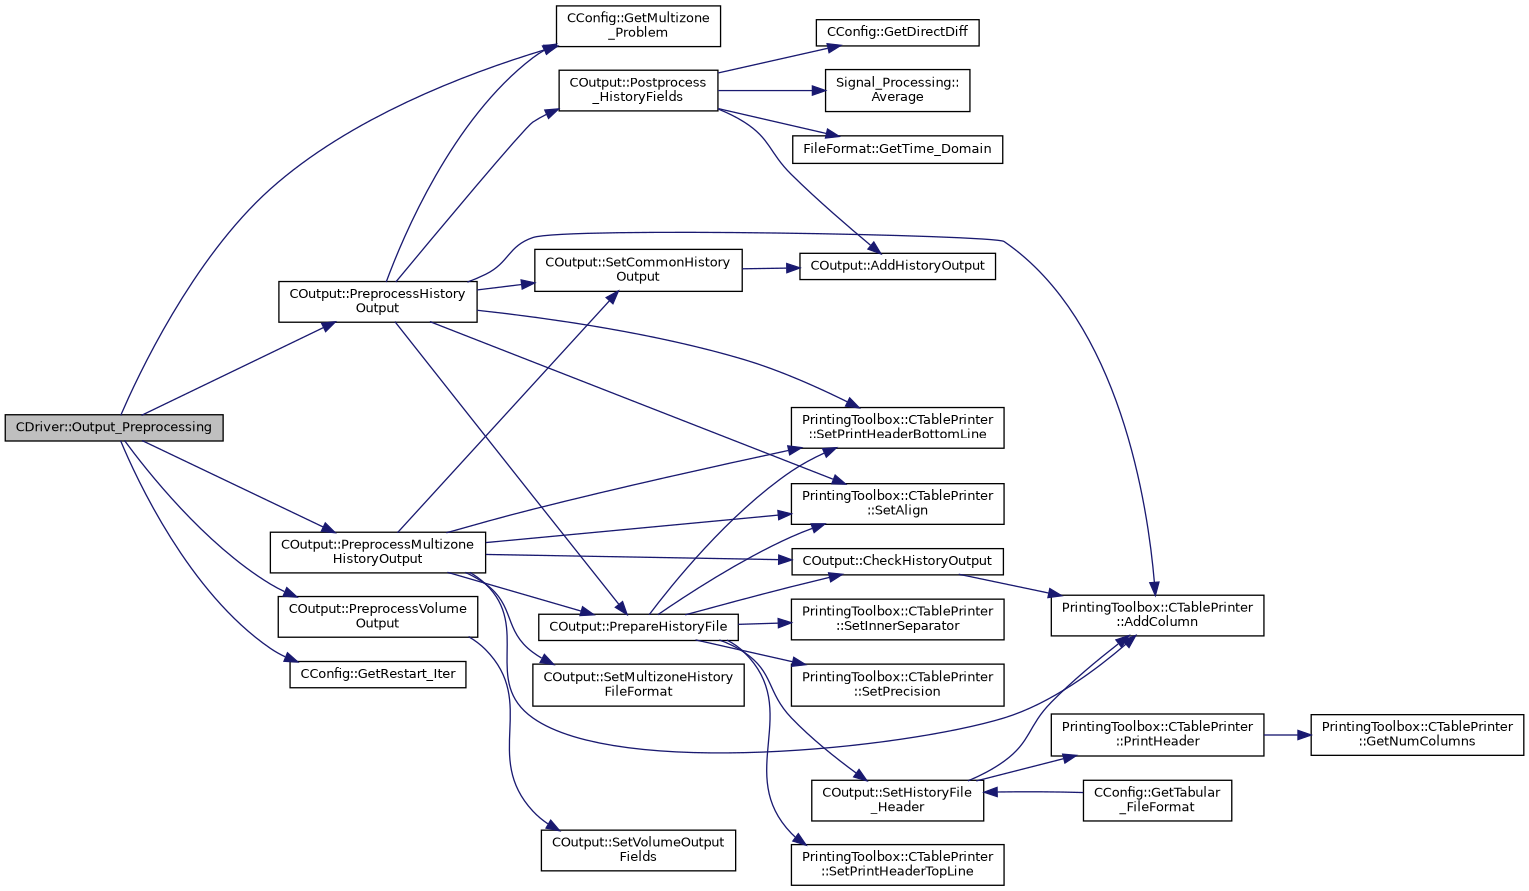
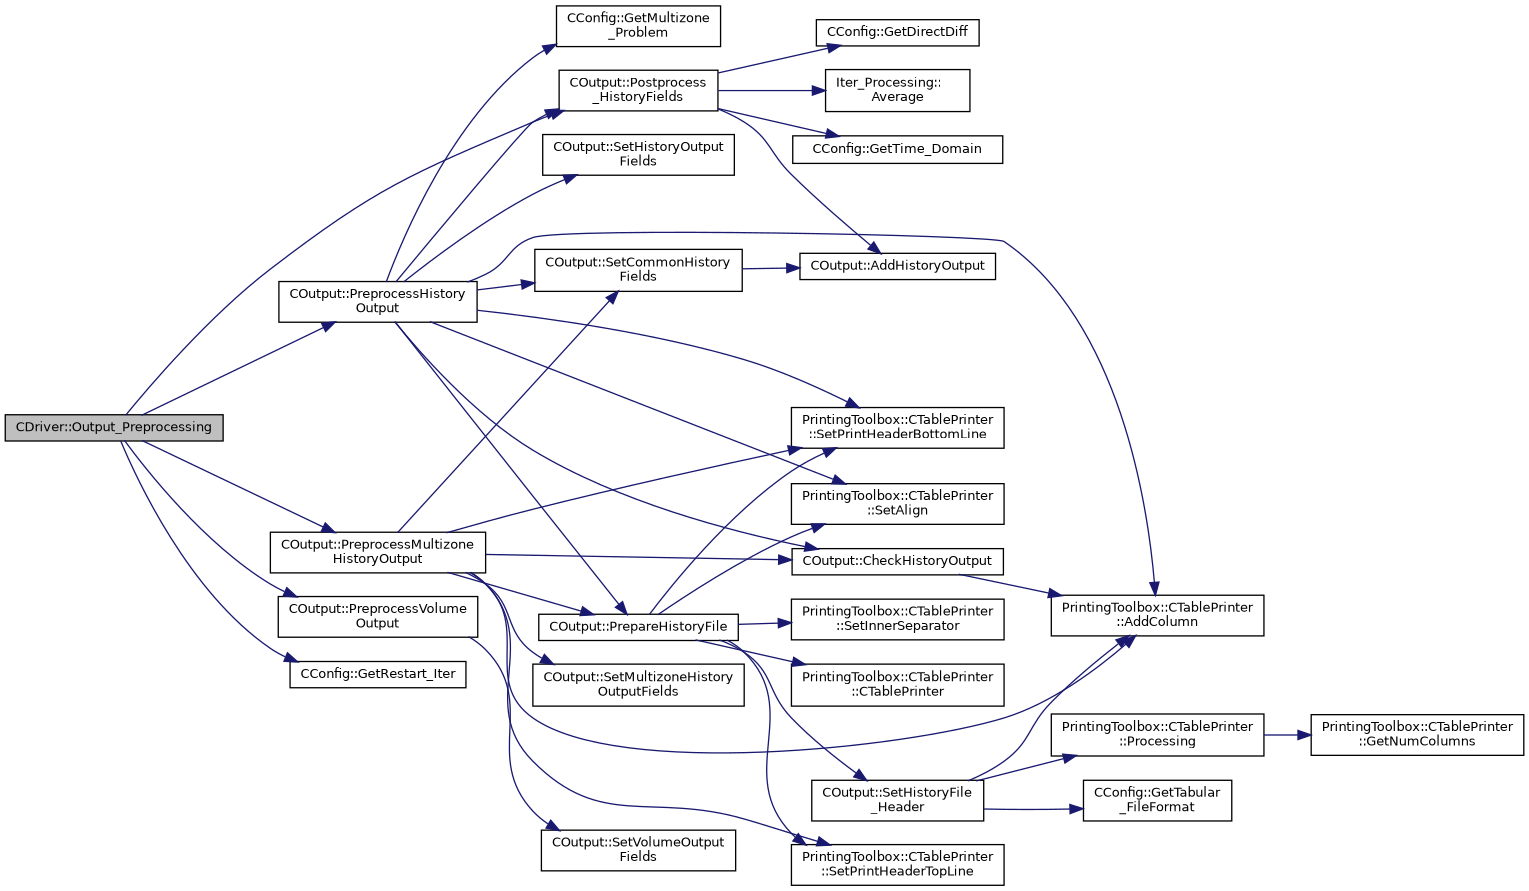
node "Signal_Processing:: Average": label "Signal_Processing:: Average" -> "Iter_Processing:: Average"
node "FileFormat::GetTime_Domain": label "FileFormat::GetTime_Domain" -> "CConfig::GetTime_Domain"
node "COutput::SetHistoryOutput Fields": added
edge "CDriver::Output_Preprocessing" -> "CConfig::GetMultizone _Problem": now "CDriver::Output_Preprocessing" -> "COutput::Postprocess _HistoryFields"
node "COutput::SetCommonHistory Output": label "COutput::SetCommonHistory Output" -> "COutput::SetCommonHistory Fields"
edge "COutput::PreprocessMultizone HistoryOutput" -> "PrintingToolbox::CTablePrinter ::SetAlign": now "COutput::PreprocessMultizone HistoryOutput" -> "PrintingToolbox::CTablePrinter ::SetPrintHeaderTopLine"
edge "COutput::PrepareHistoryFile" -> "COutput::CheckHistoryOutput": now "COutput::PreprocessHistory Output" -> "COutput::CheckHistoryOutput"
node "COutput::SetMultizoneHistory FileFormat": label "COutput::SetMultizoneHistory FileFormat" -> "COutput::SetMultizoneHistory OutputFields"
node "PrintingToolbox::CTablePrinter ::SetPrecision": label "PrintingToolbox::CTablePrinter ::SetPrecision" -> "PrintingToolbox::CTablePrinter ::CTablePrinter"
node "PrintingToolbox::CTablePrinter ::PrintHeader": label "PrintingToolbox::CTablePrinter ::PrintHeader" -> "PrintingToolbox::CTablePrinter ::Processing"
edge "CConfig::GetTabular _FileFormat" -> "COutput::SetHistoryFile _Header": reversed
